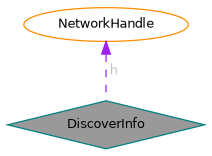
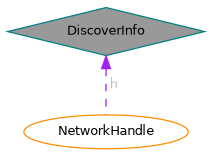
edge "DiscoverInfo" -> "NetworkHandle": reversed
